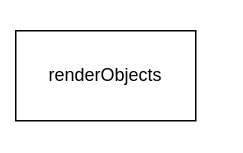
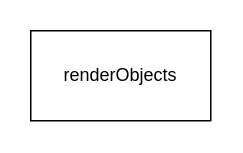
node "renderObjects": moved (106, 76) -> (121, 76)
